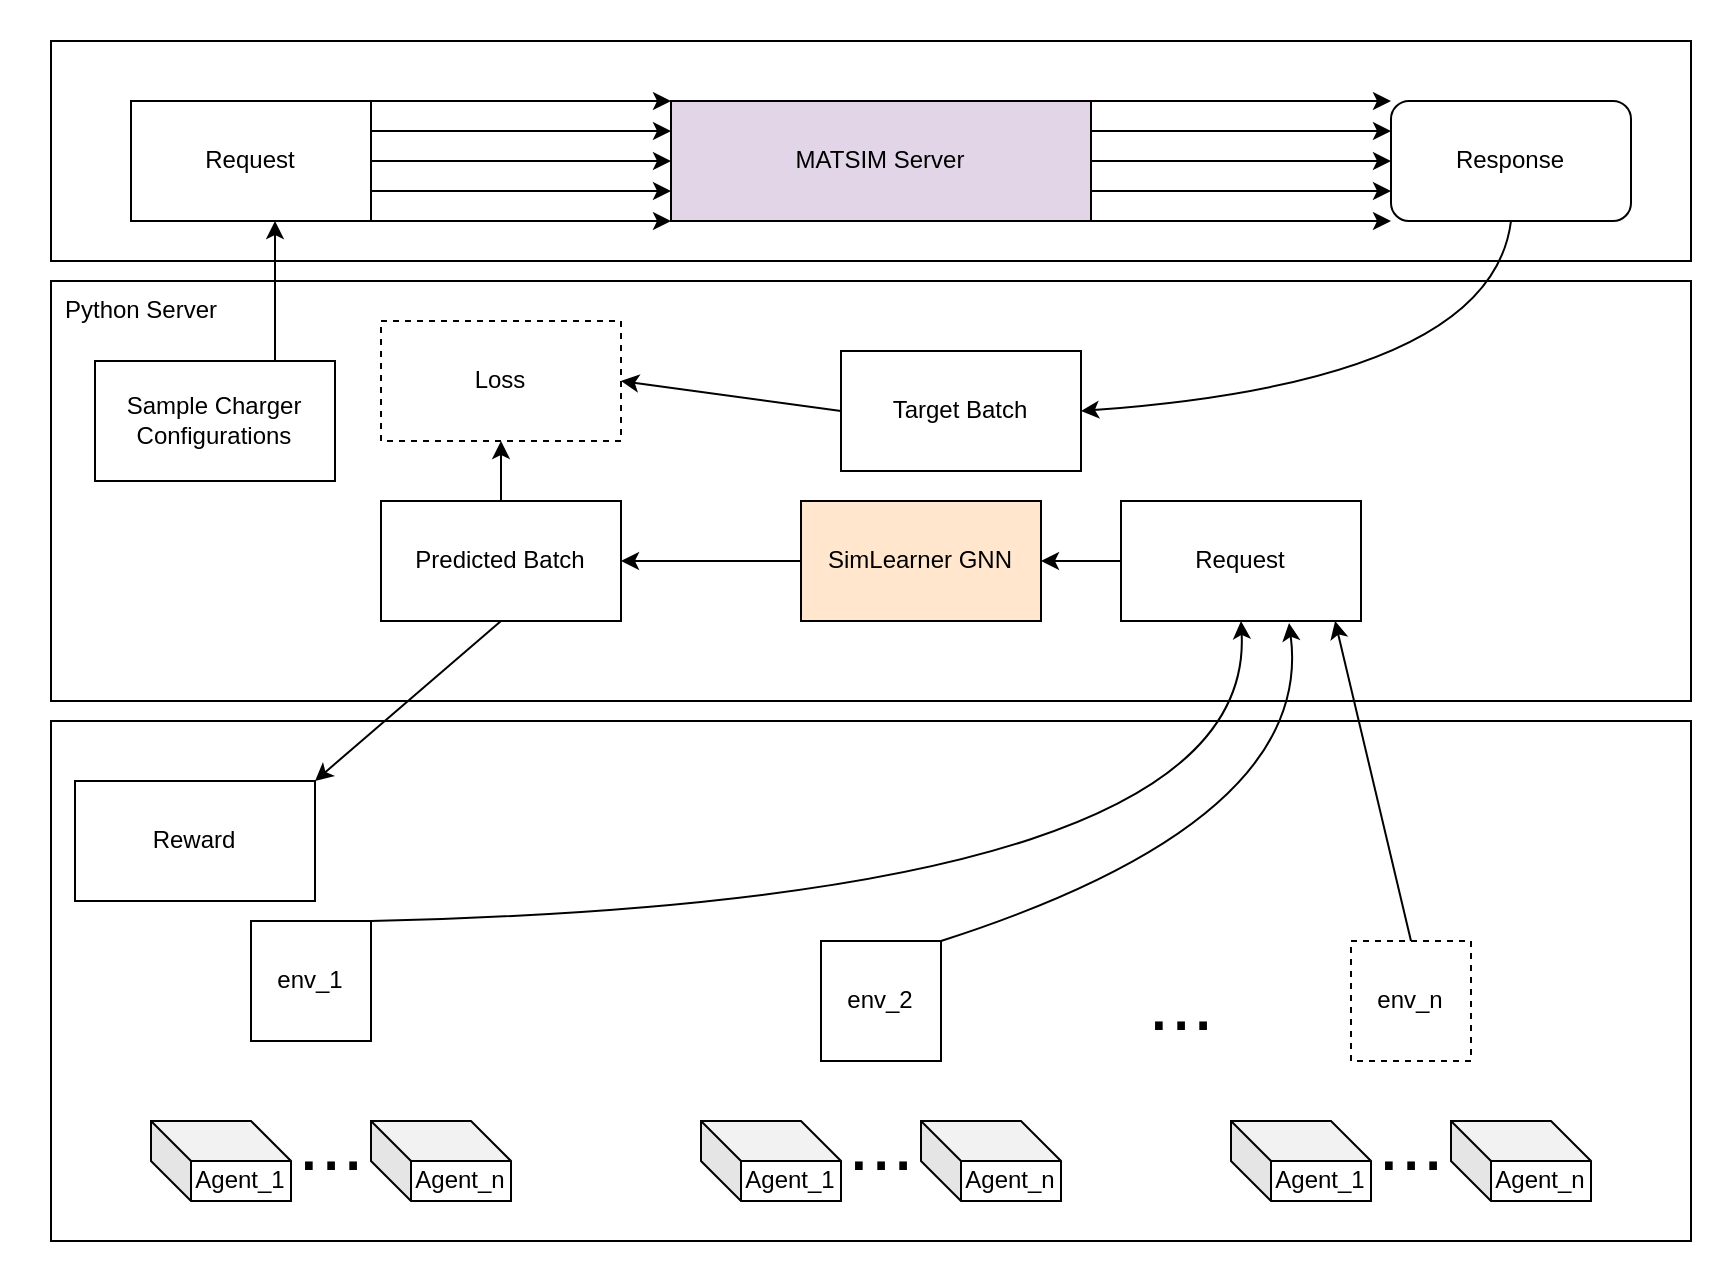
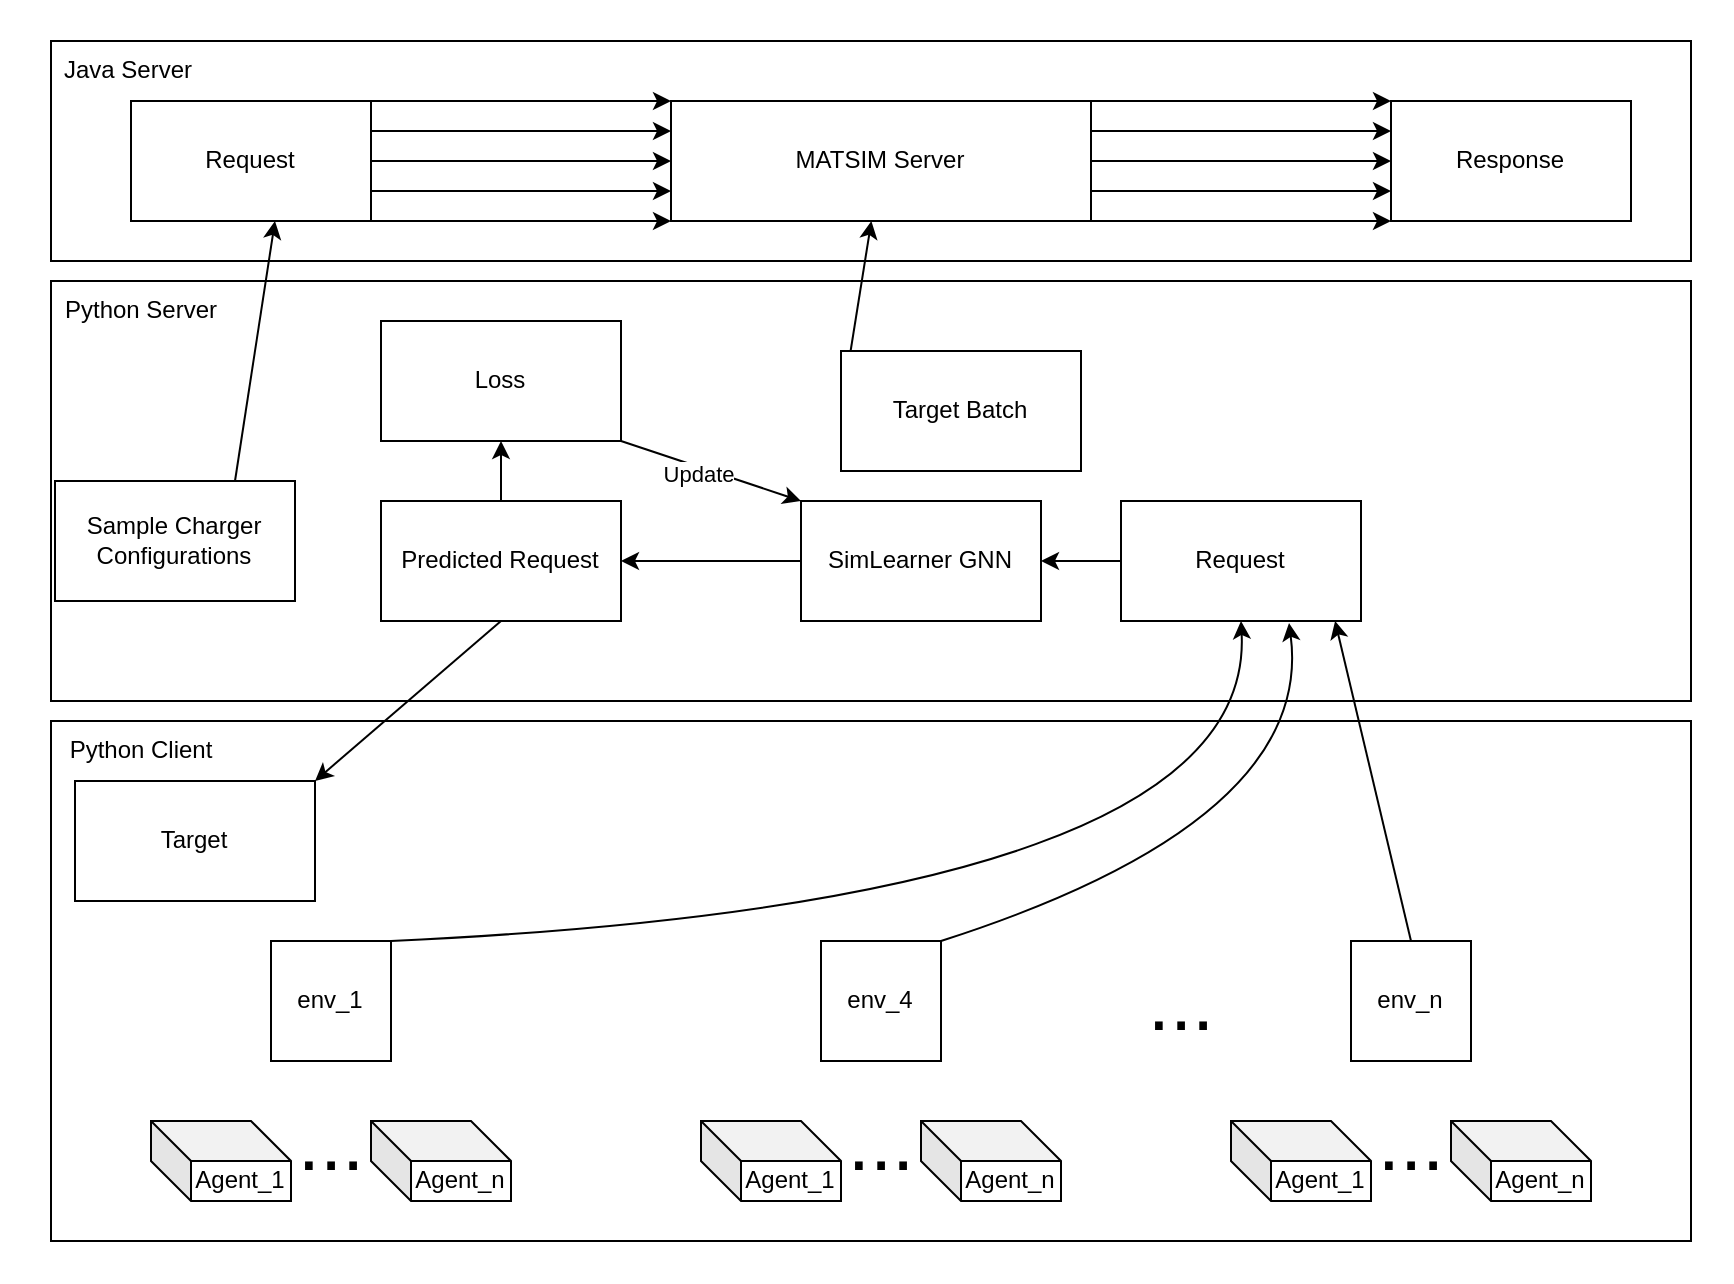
node "Java Server": added
node "MATSIM Server": fillcolor #e1d5e7 -> #ffffff
node "Response": shape rounded rectangle -> rectangle
edge "Response" -> "Target Batch": removed
node "Loss": style dashed -> solid
edge "Target Batch" -> "Loss": now "Target Batch" -> "MATSIM Server"
node "Sample Charger Configurations": moved (215, 421) -> (175, 541)
edge "Loss" -> "SimLearner GNN": added, label "Update"
node "Predicted Batch": label "Predicted Batch" -> "Predicted Request"
node "SimLearner GNN": fillcolor #ffe6cc -> #ffffff
node "Python Client": added
node "Reward": label "Reward" -> "Target"
node "env_1": moved (311, 981) -> (331, 1001)
node "env_2": label "env_2" -> "env_4"
node "env_n": style dashed -> solid
